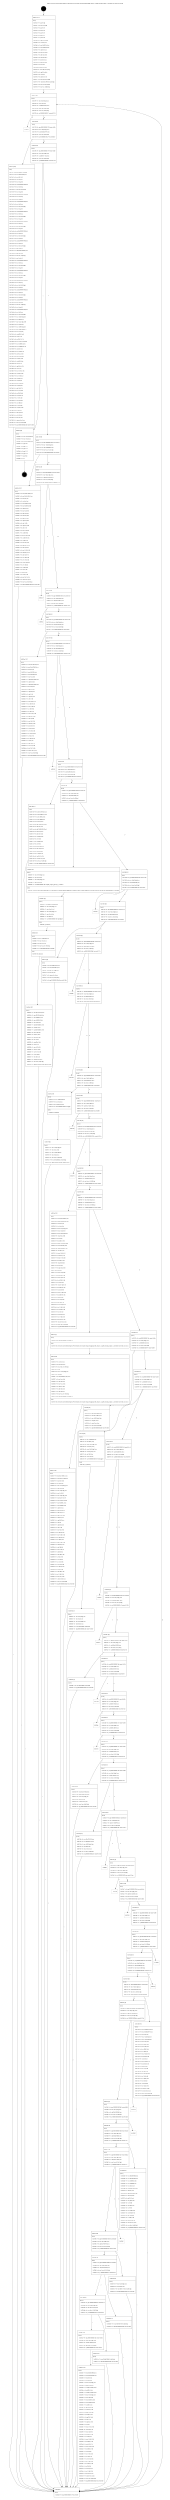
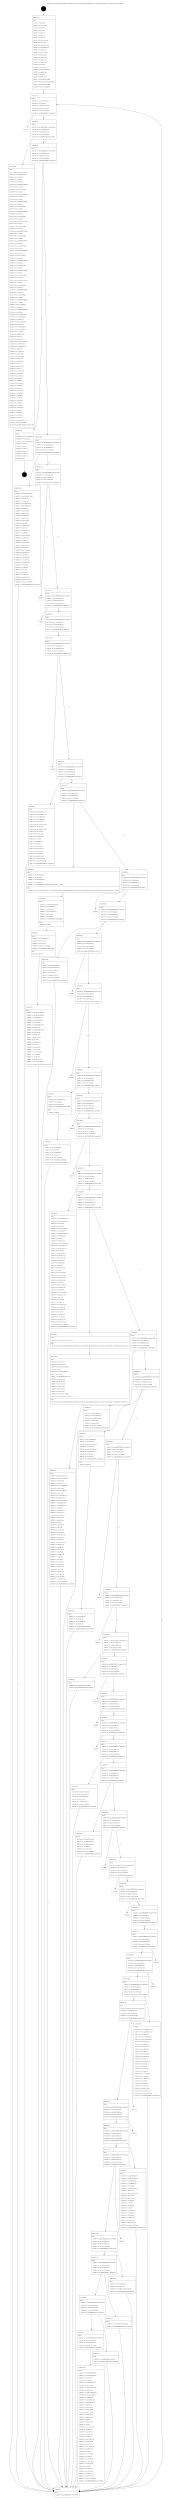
node "0x4023ea [147]": removed
